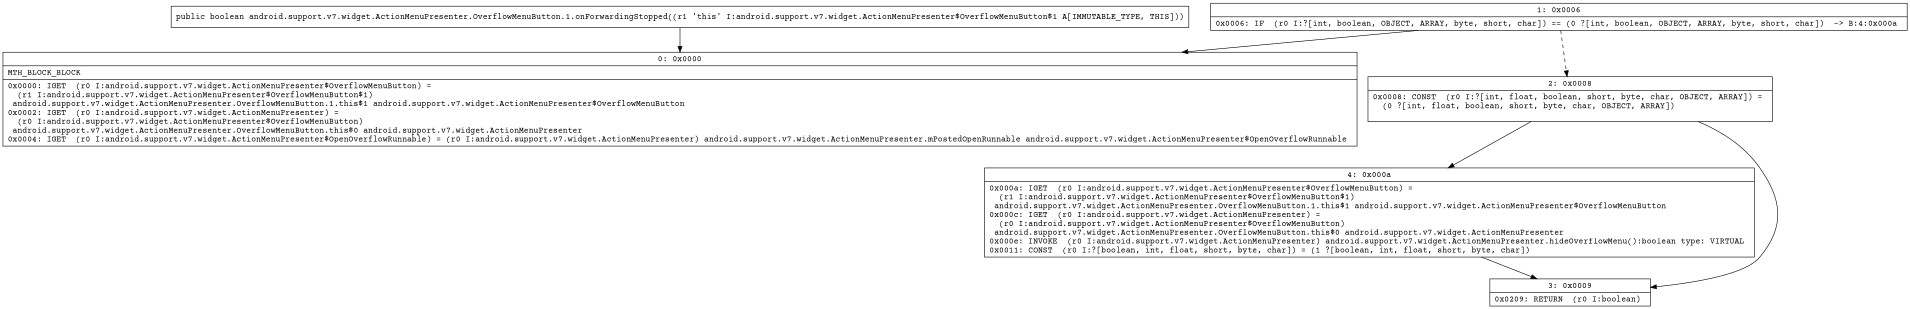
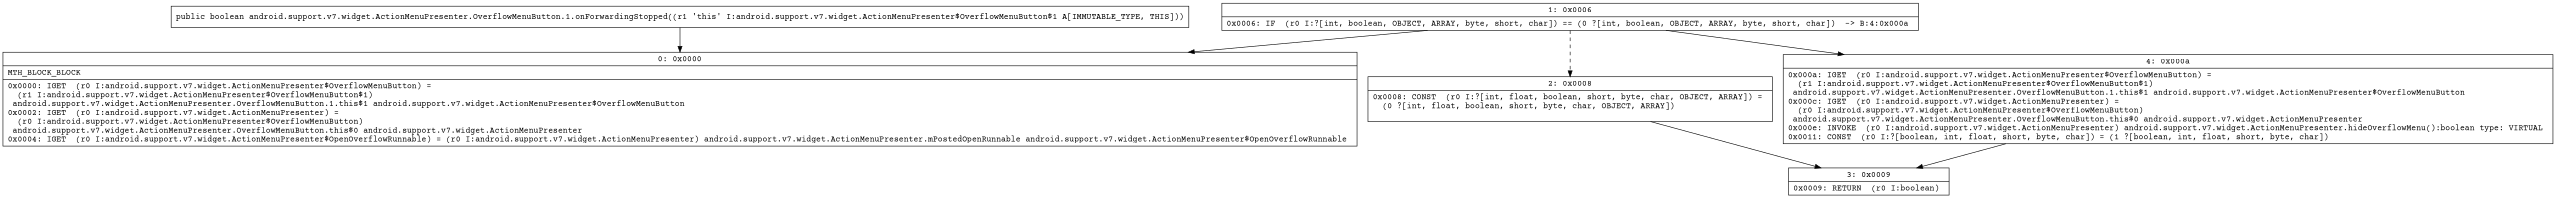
edge "2: 0x0008" -> "4: 0x000a": now "1: 0x0006" -> "4: 0x000a"
node "3: 0x0009": text "0x0209: RETURN  (r0 I:boolean)" -> "0x0009: RETURN  (r0 I:boolean)"
